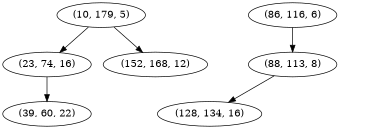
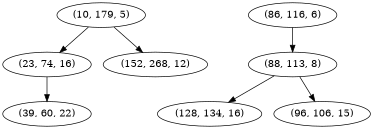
node "(152, 168, 12)": label "(152, 168, 12)" -> "(152, 268, 12)"
node "(96, 106, 15)": added
